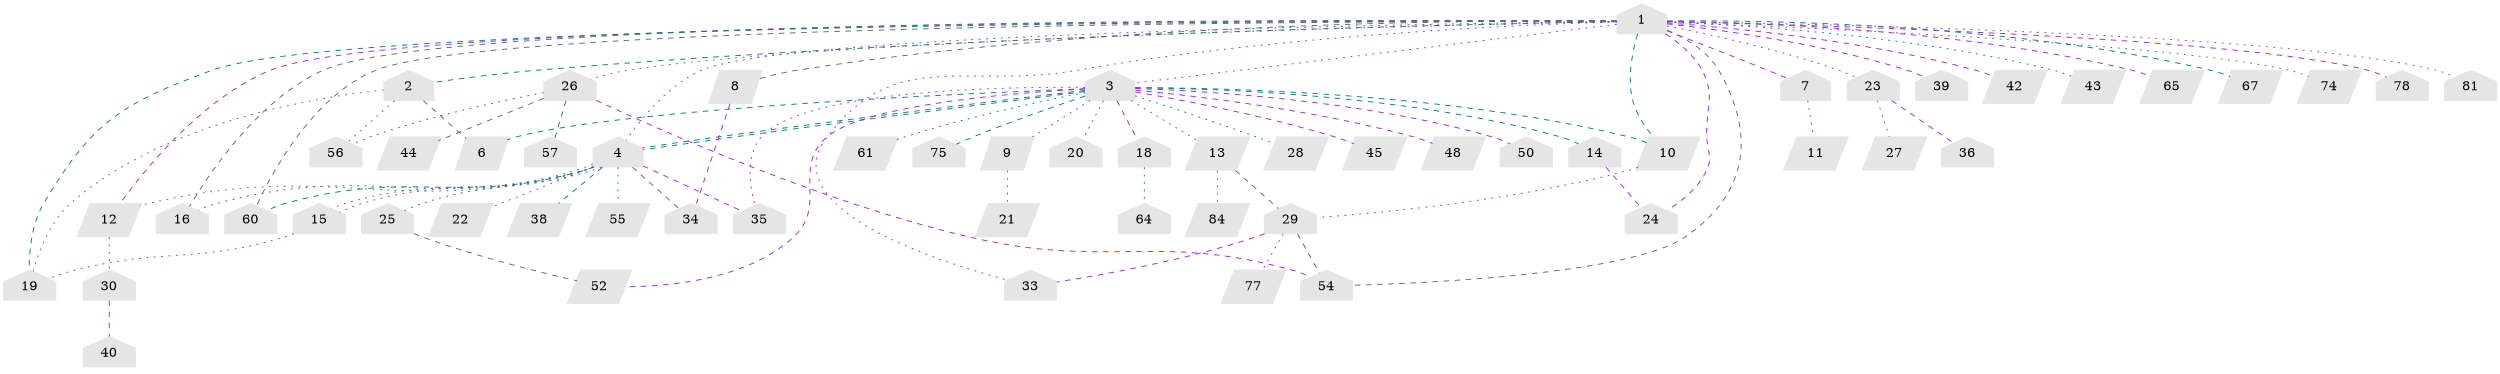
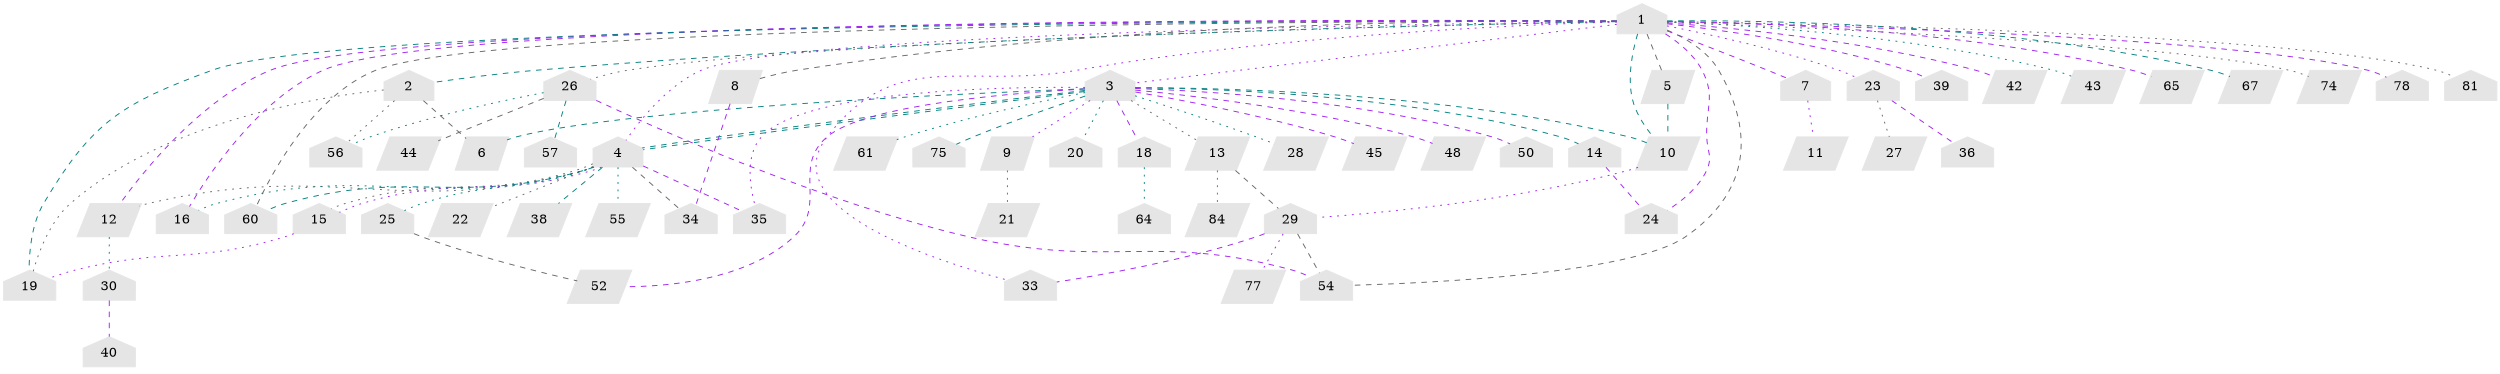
edge "1" -- "16": color gray40 -> purple
node "5": added
